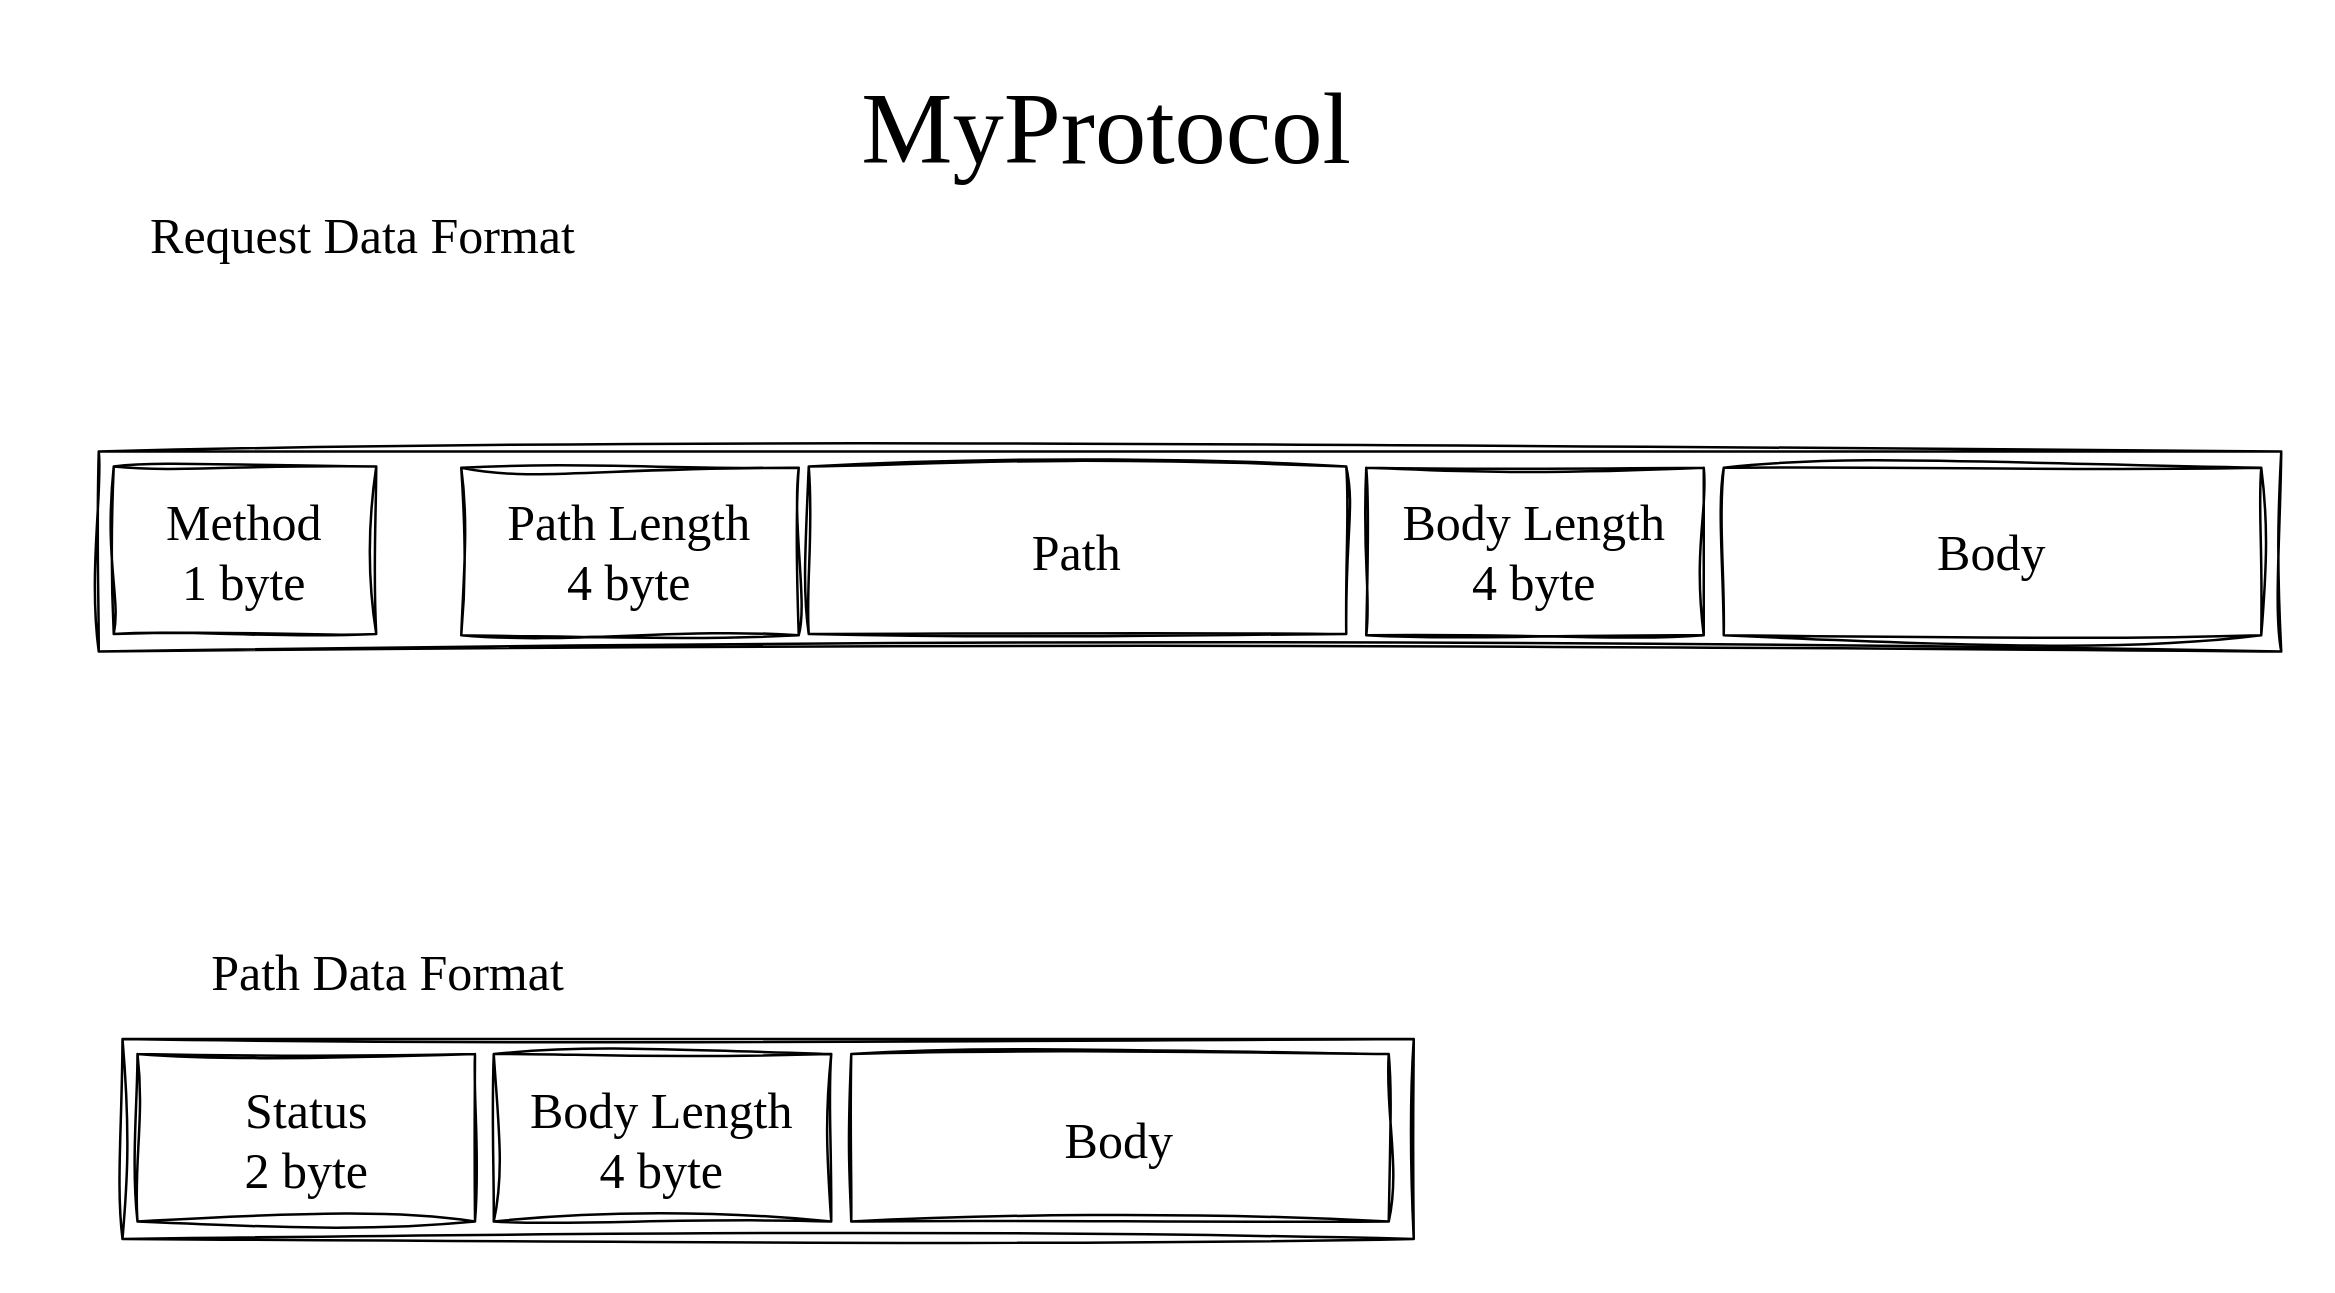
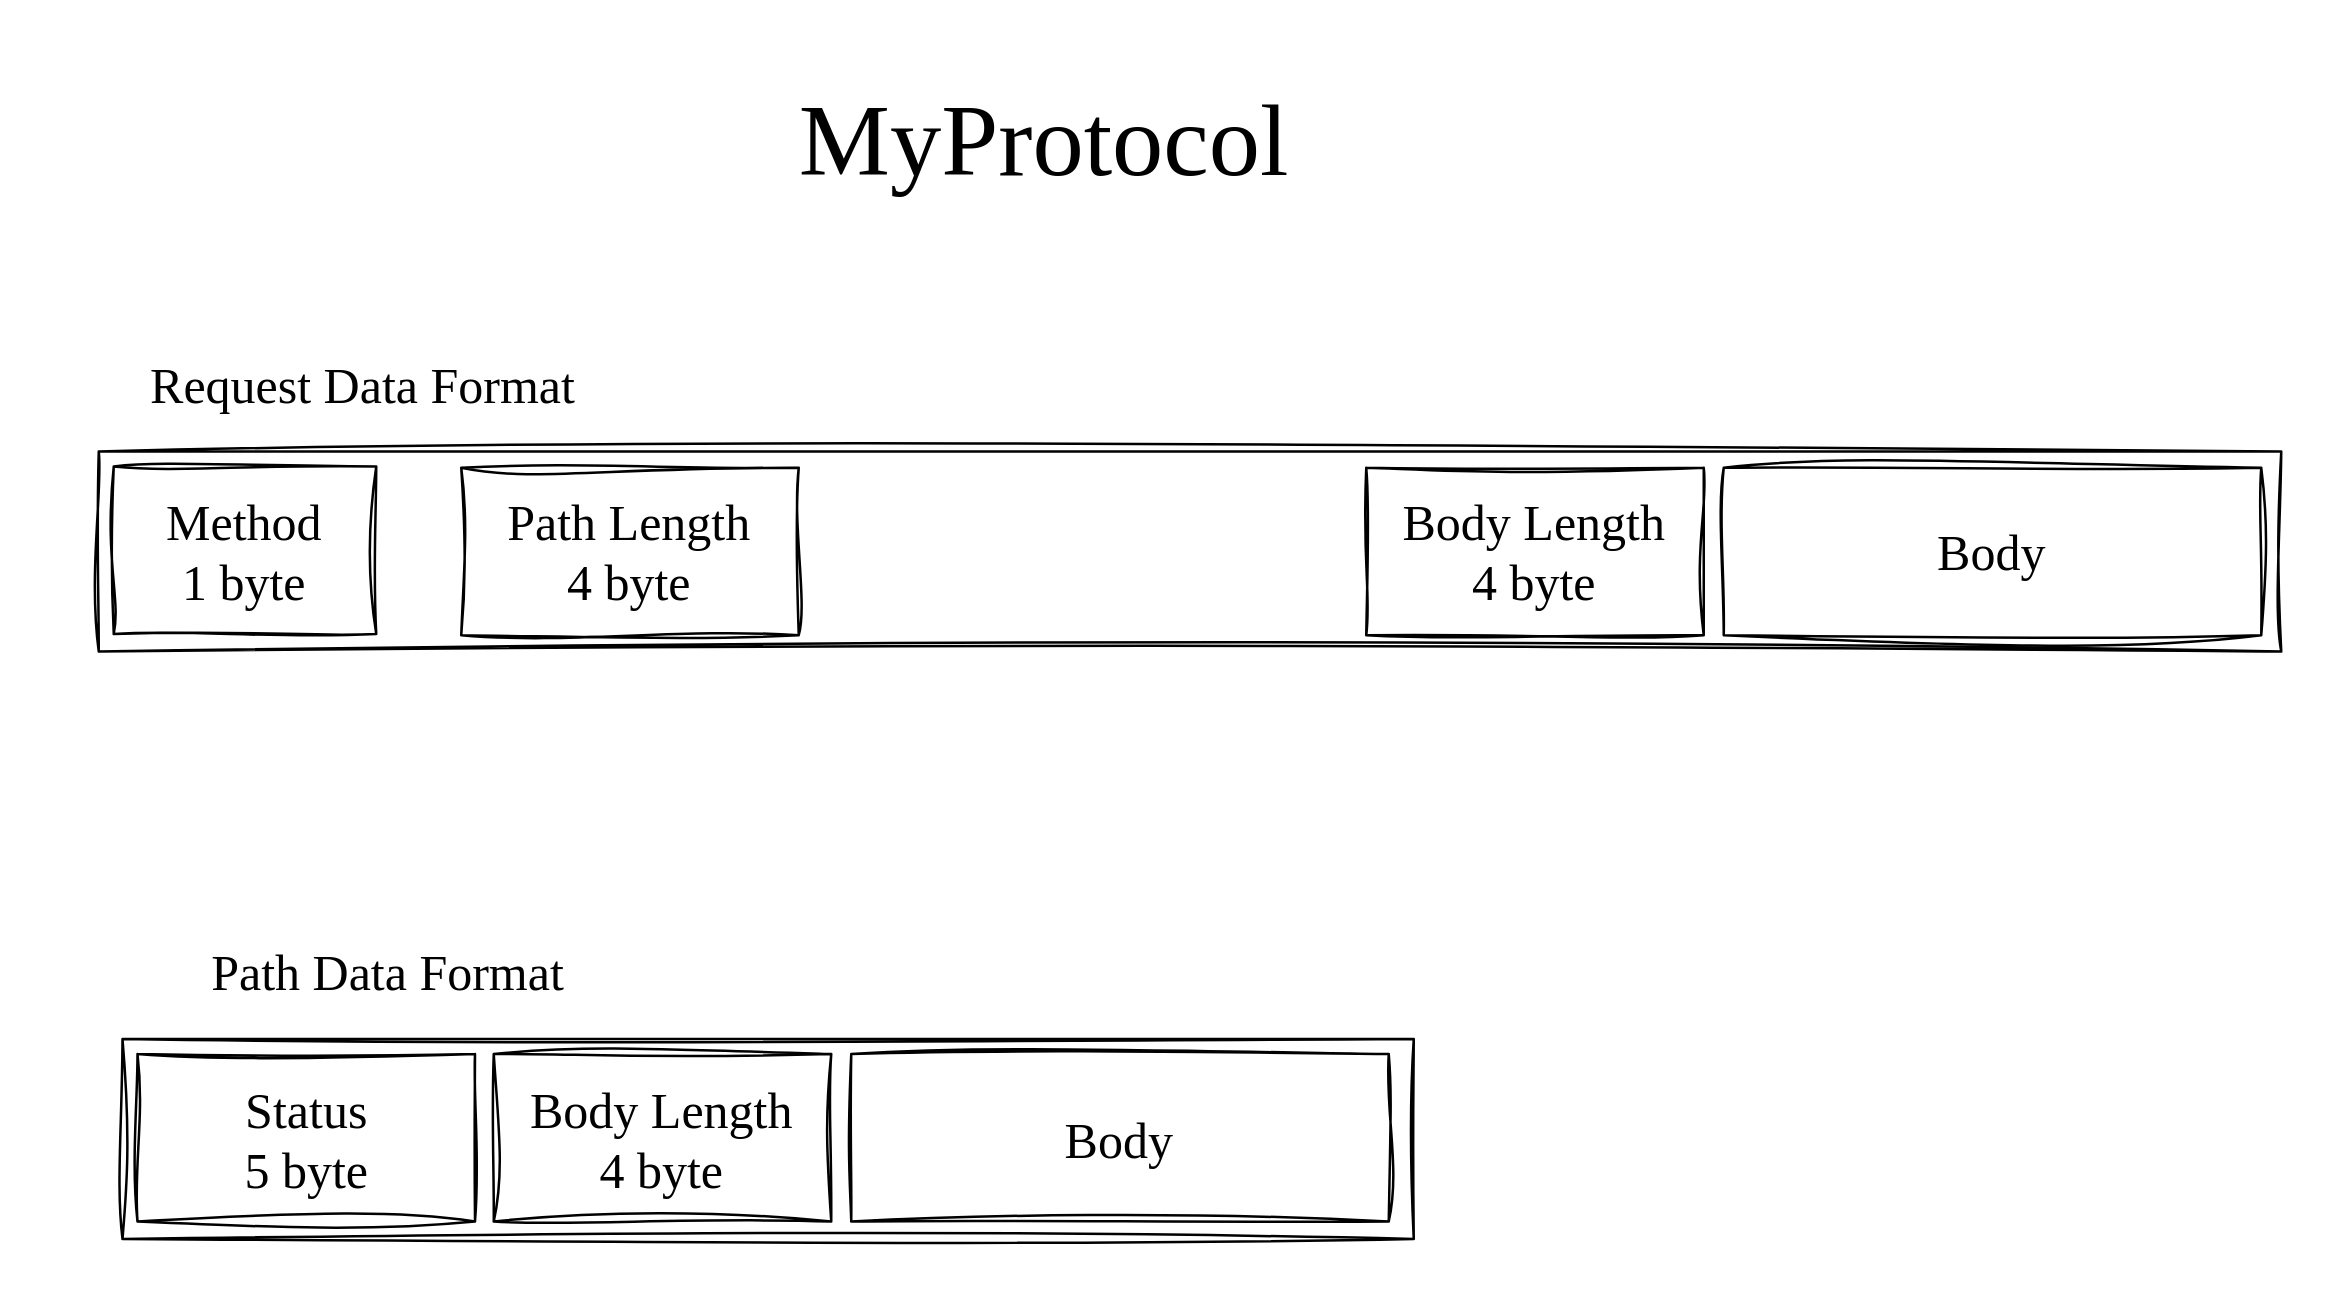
node "MyProtocol": moved (1105, 128) -> (1043, 140)
node "Request Data Format": moved (364, 234) -> (364, 384)
node "Path": removed
node "Status 2 byte": label "Status 2 byte" -> "Status 5 byte"
